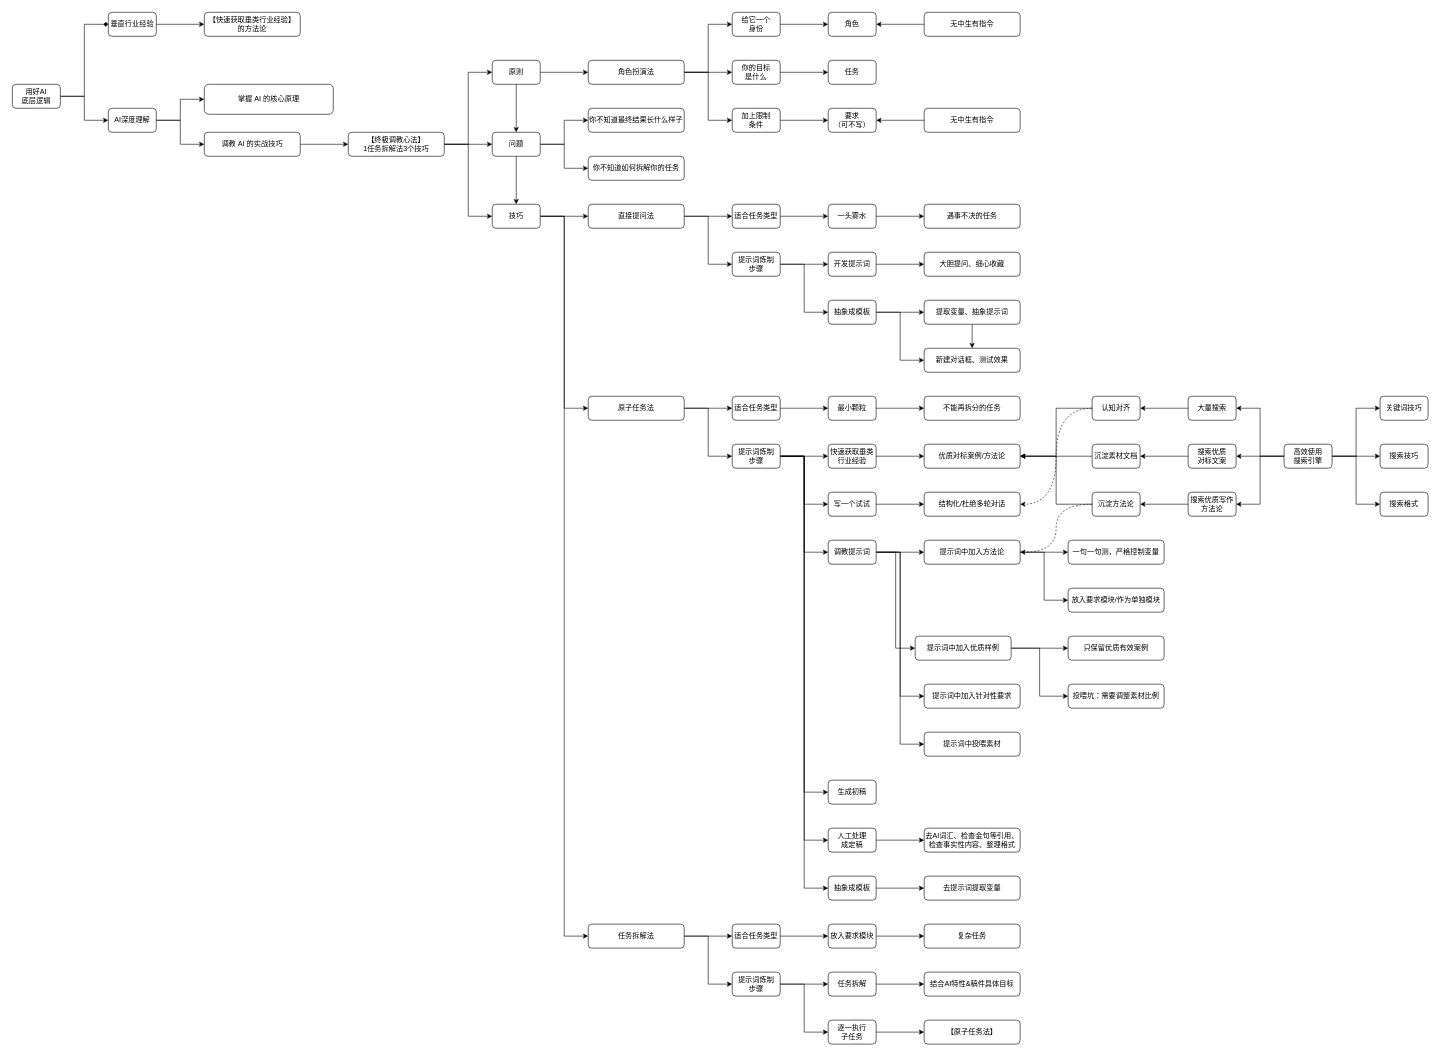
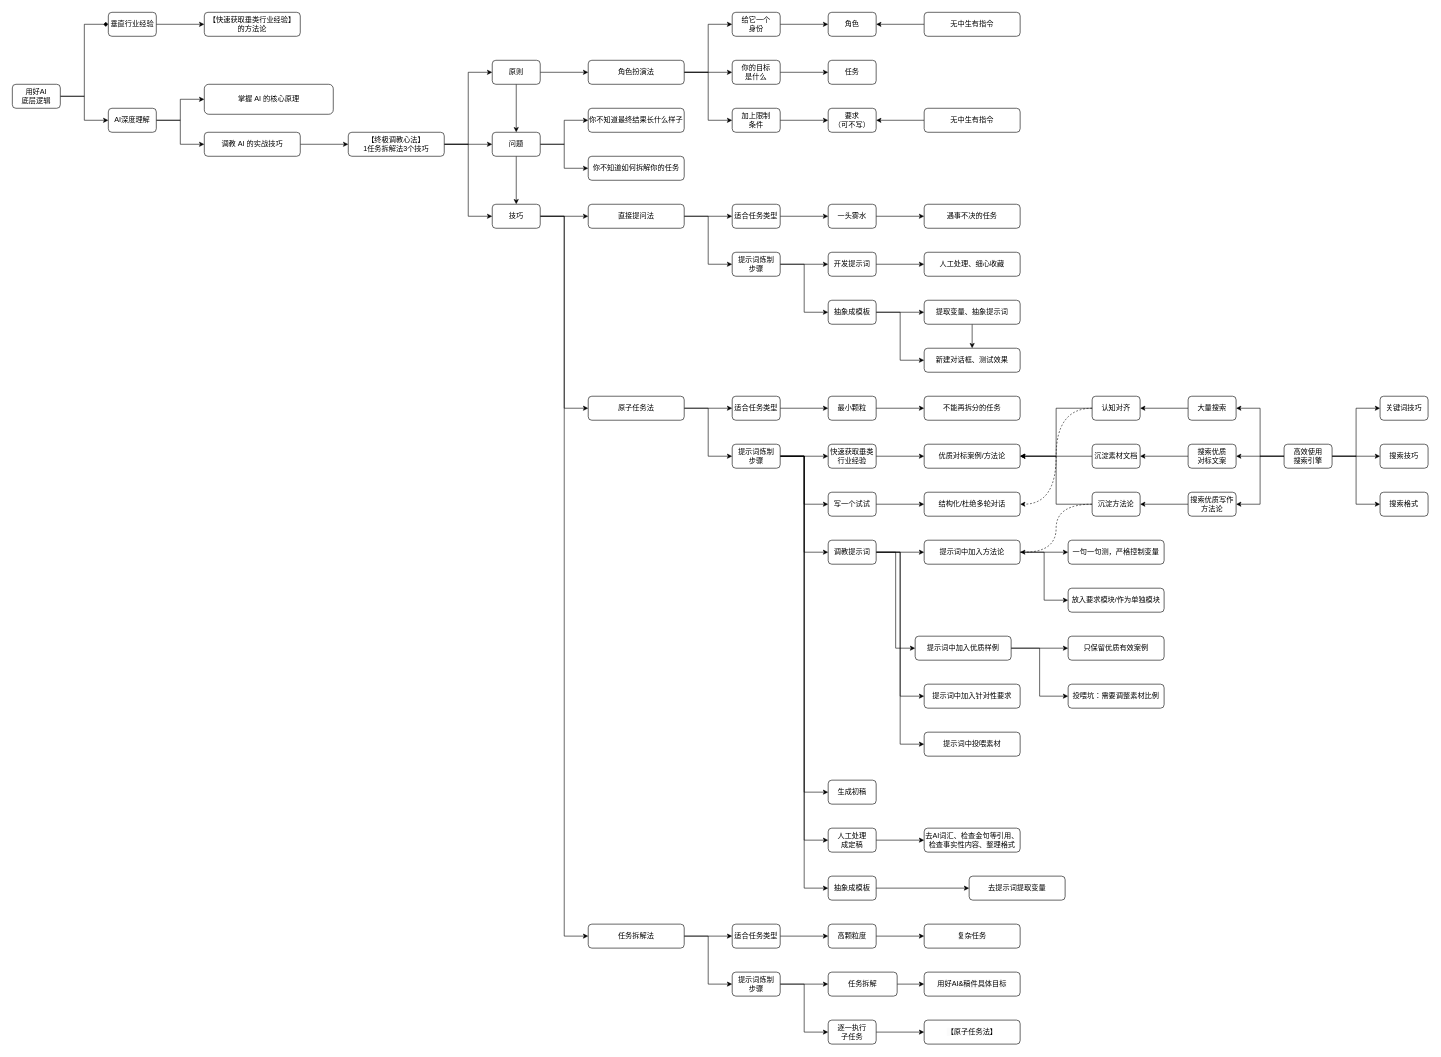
node "大胆提问、细心收藏": label "大胆提问、细心收藏" -> "人工处理、细心收藏"
node "去提示词提取变量": moved (972, 888) -> (1017, 888)
node "放入要求模块": label "放入要求模块" -> "高颗粒度"
node "任务拆解": size 48x24 -> 69x24
node "结合AI特性&稿件具体目标": label "结合AI特性&稿件具体目标" -> "用好AI&稿件具体目标"
